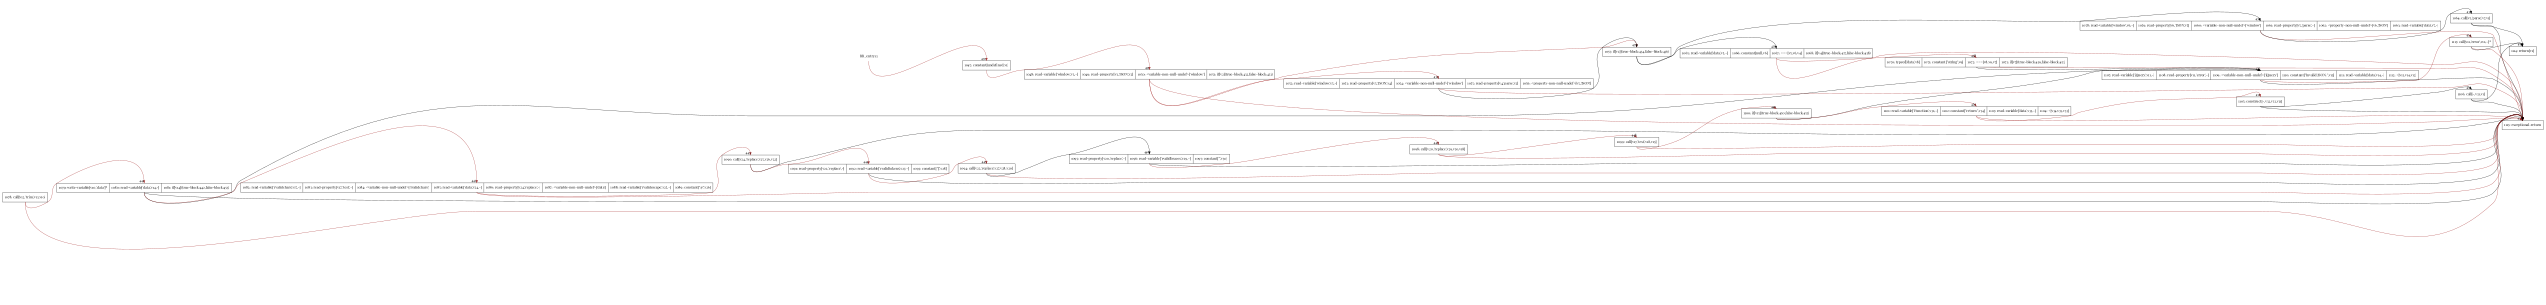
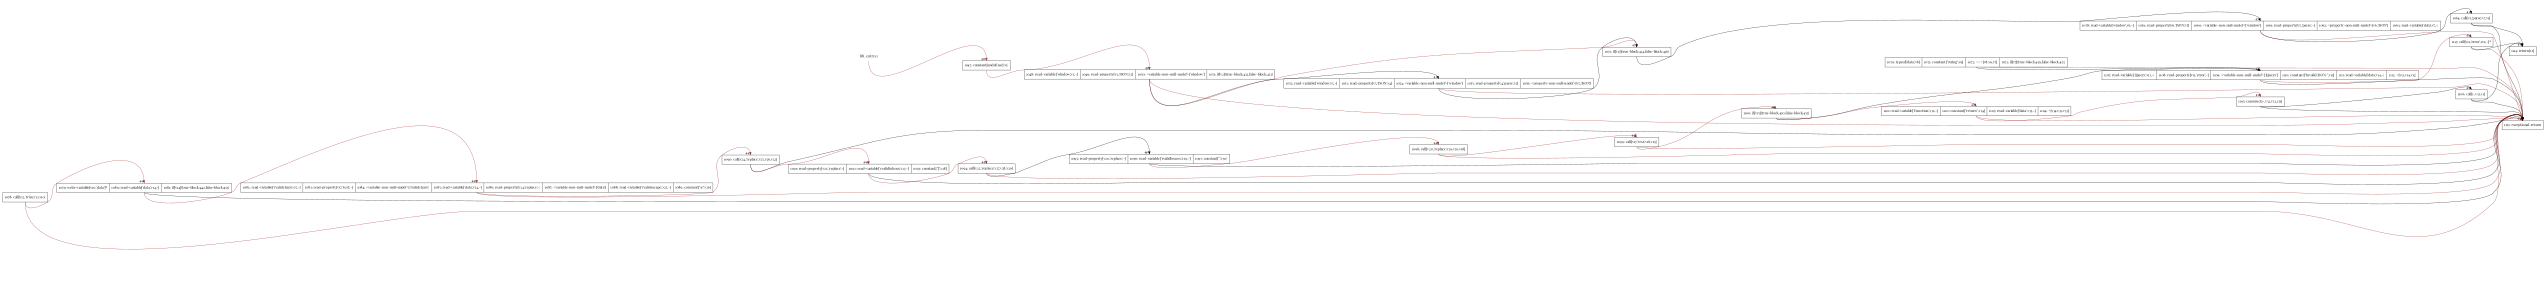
node "1065: read-variable['data',v5,-]": removed
edge "1048: read-variable['window',v3,-]" -> "1052: read-variable['window',v5,-]": color brown -> black
edge "1079: write-variable[v10,'data']*" -> "1107: read-variable['jQuery',v11,-]": removed
